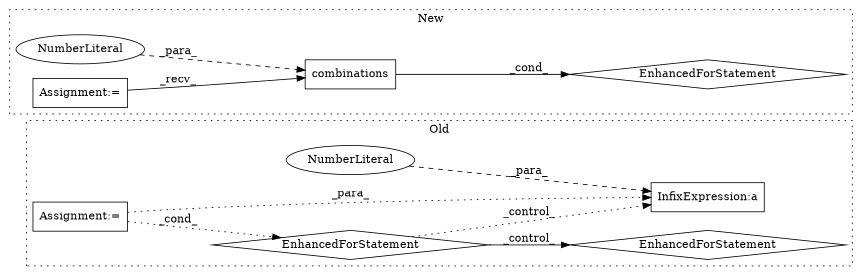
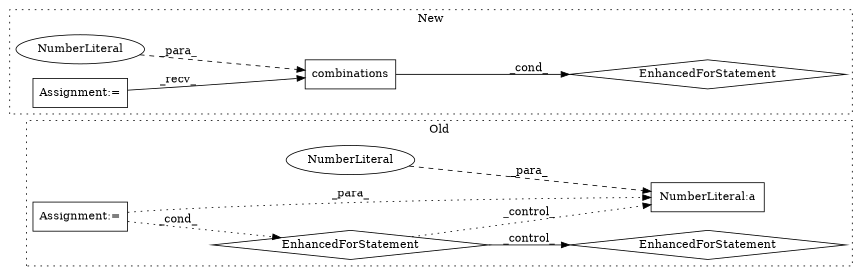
node "InfixExpression:a": label "InfixExpression:a" -> "NumberLiteral:a"
